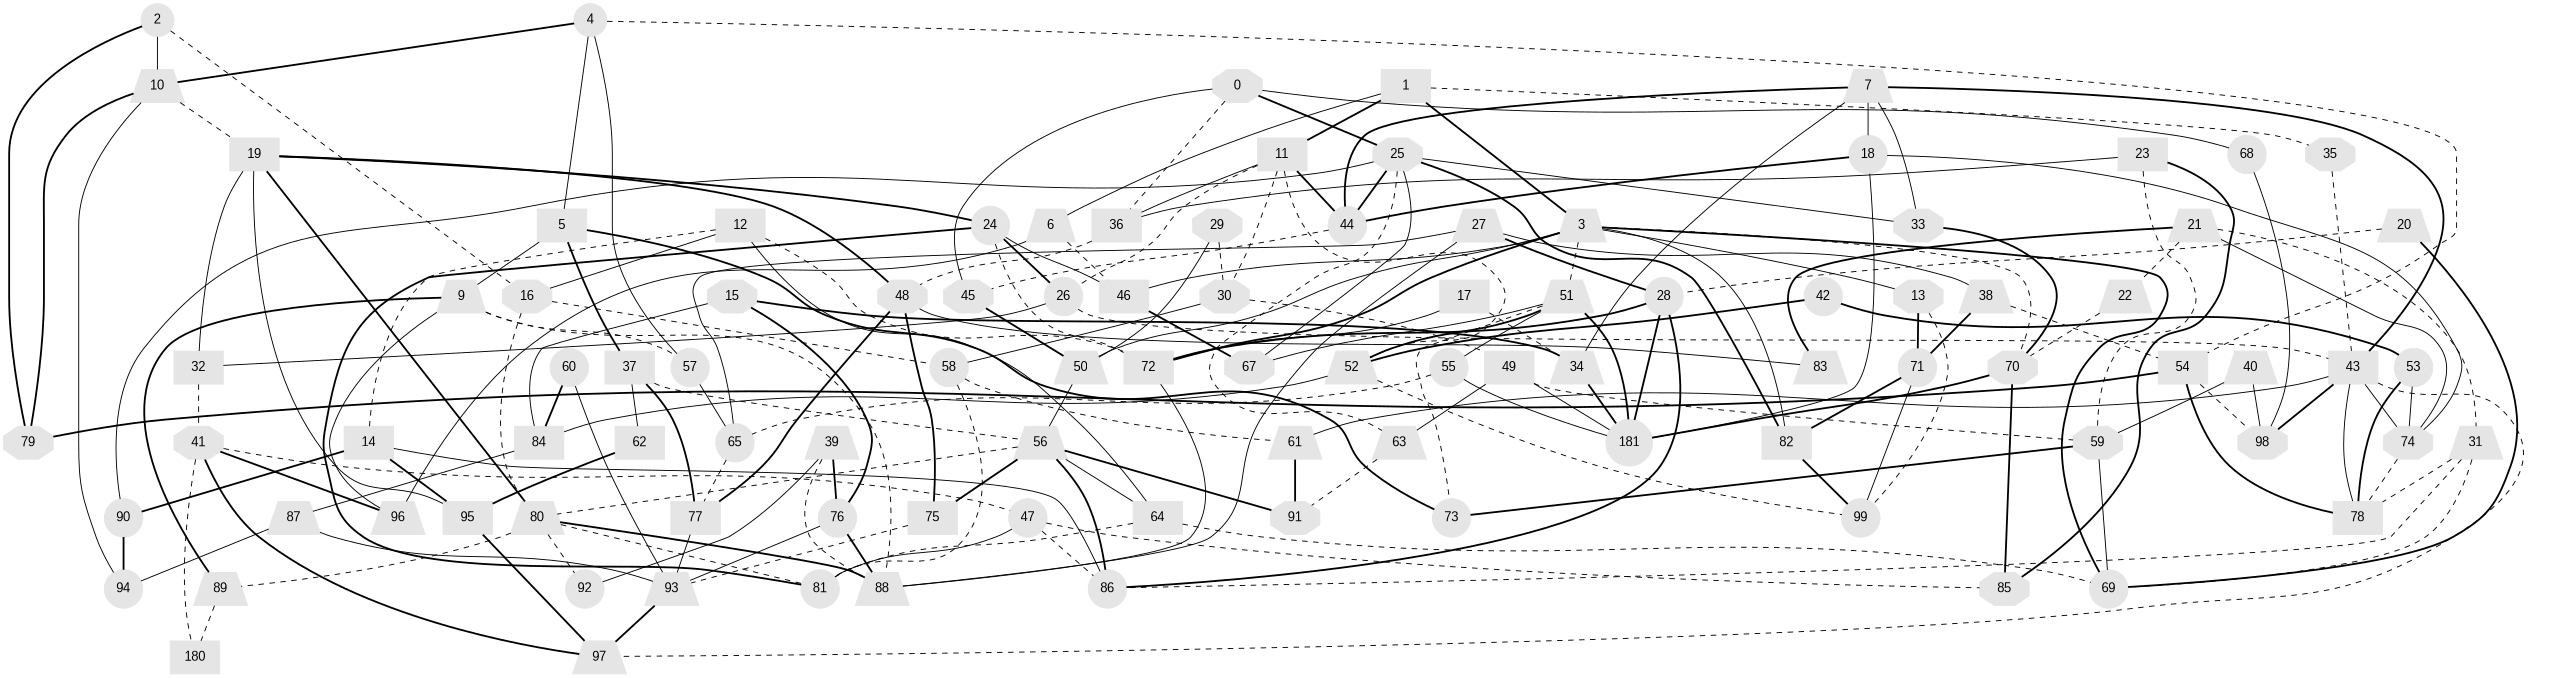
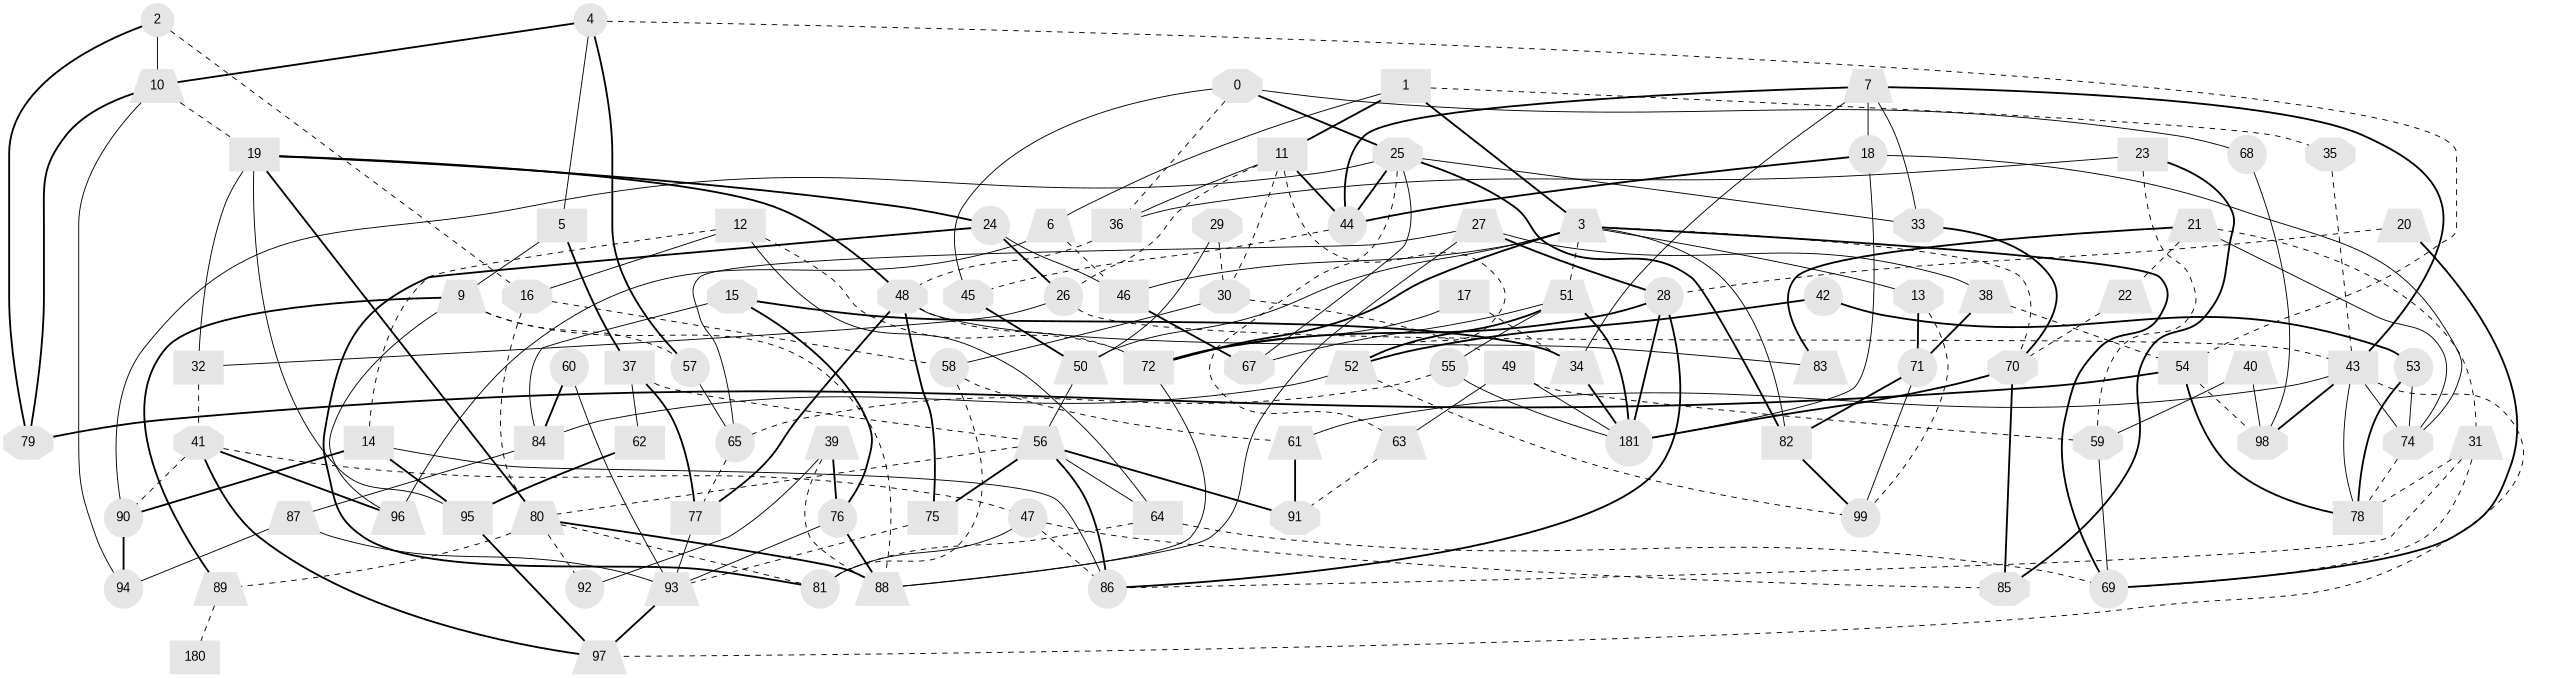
edge "4" -- "57": style solid -> bold
edge "24" -- "72": now "48" -- "72"
node "73": removed
edge "41" -- "180": now "41" -- "90"
